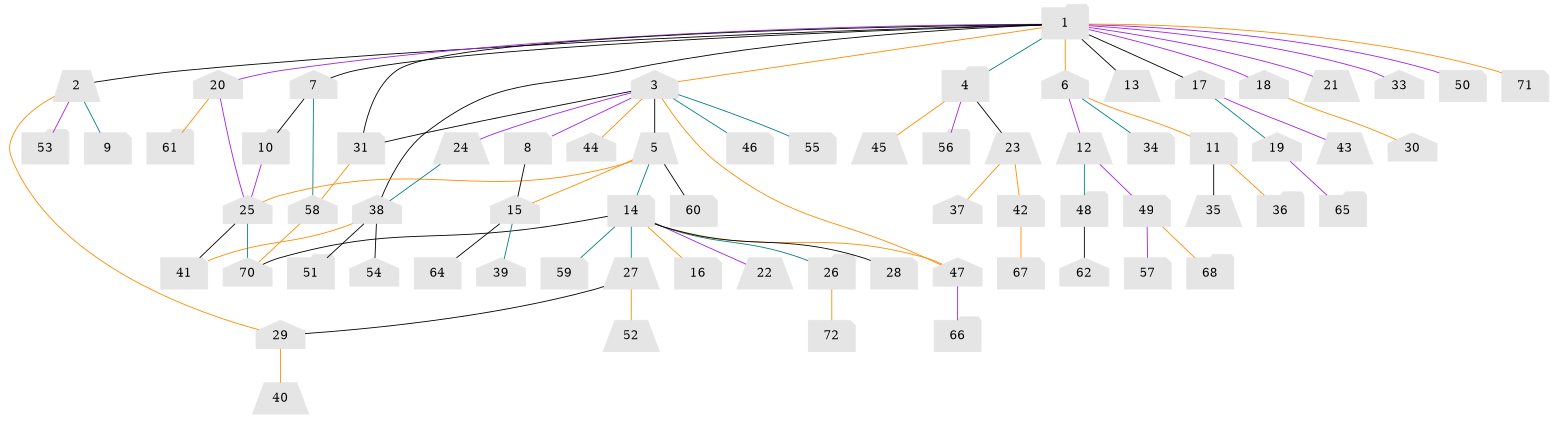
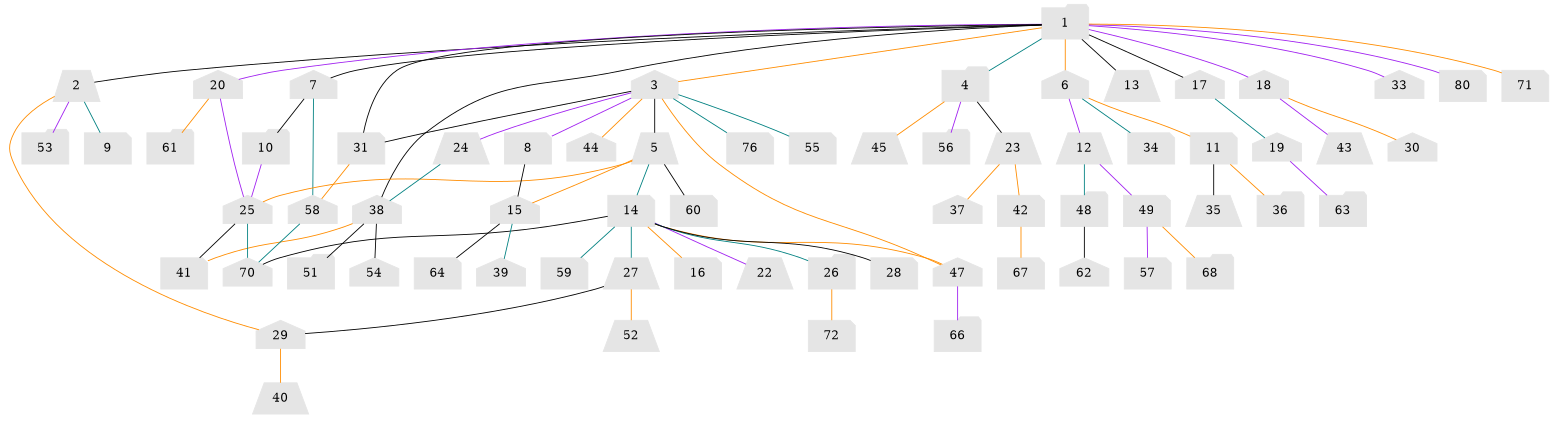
node "21": removed
node "50": label "50" -> "80"
edge "17" -- "43": now "18" -- "43"
node "46": label "46" -> "76"
node "65": label "65" -> "63"
edge "58" -- "70": color darkorange -> teal
